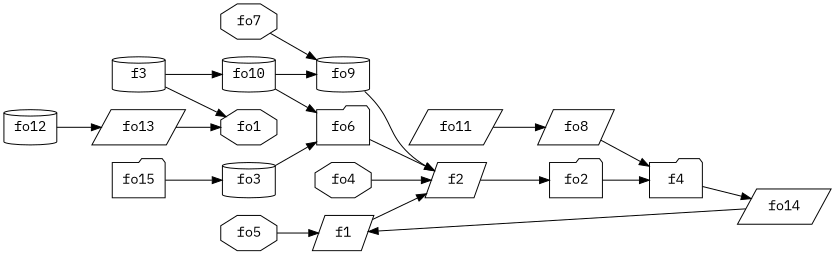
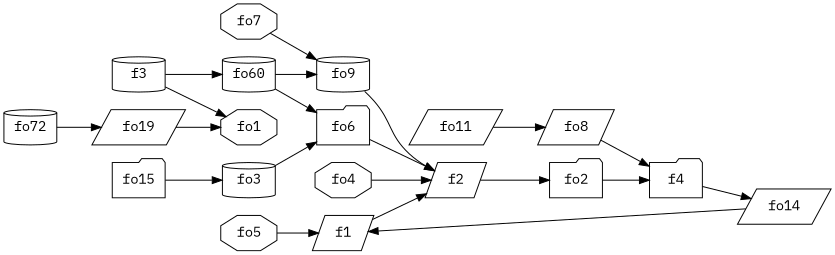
node "fo10": label "fo10" -> "fo60"
node "fo12": label "fo12" -> "fo72"
node "fo13": label "fo13" -> "fo19"
